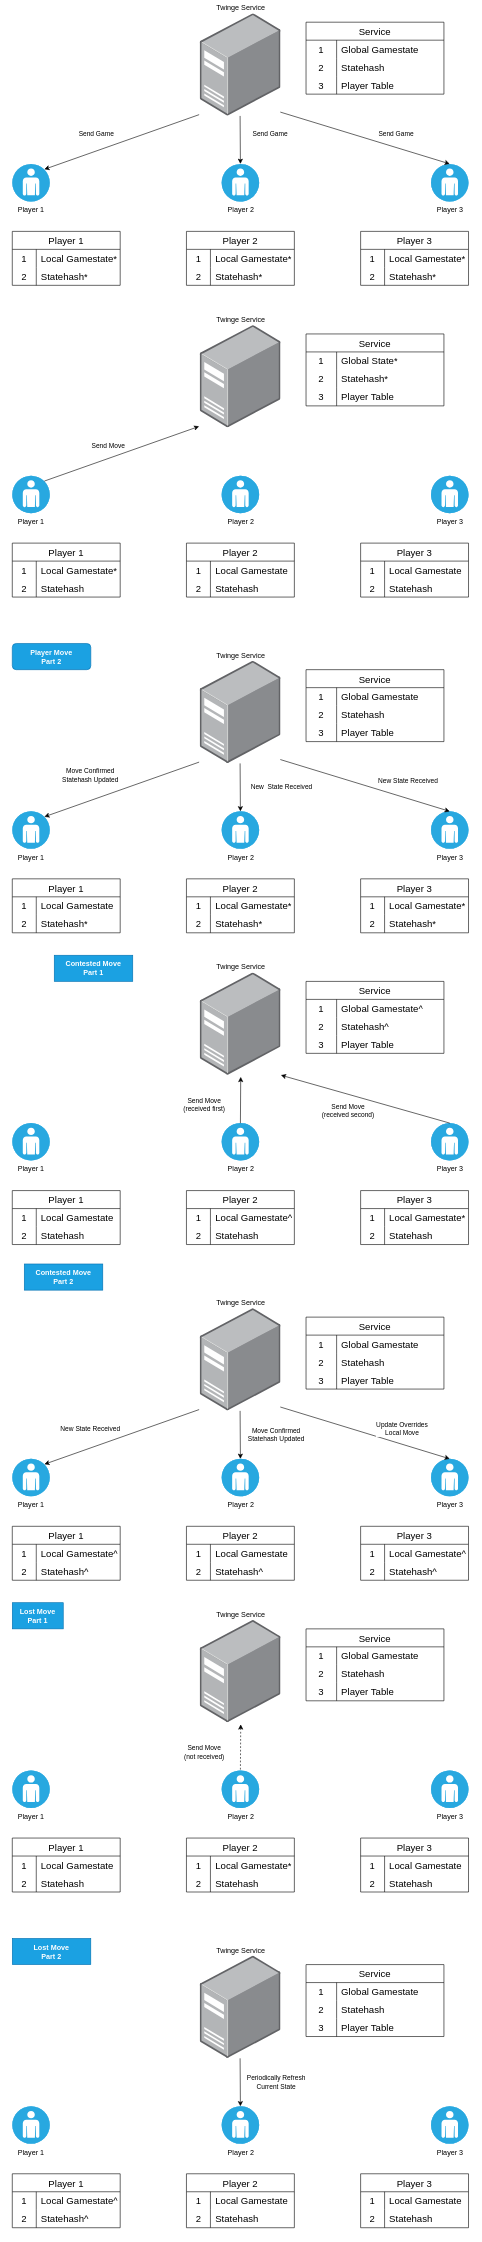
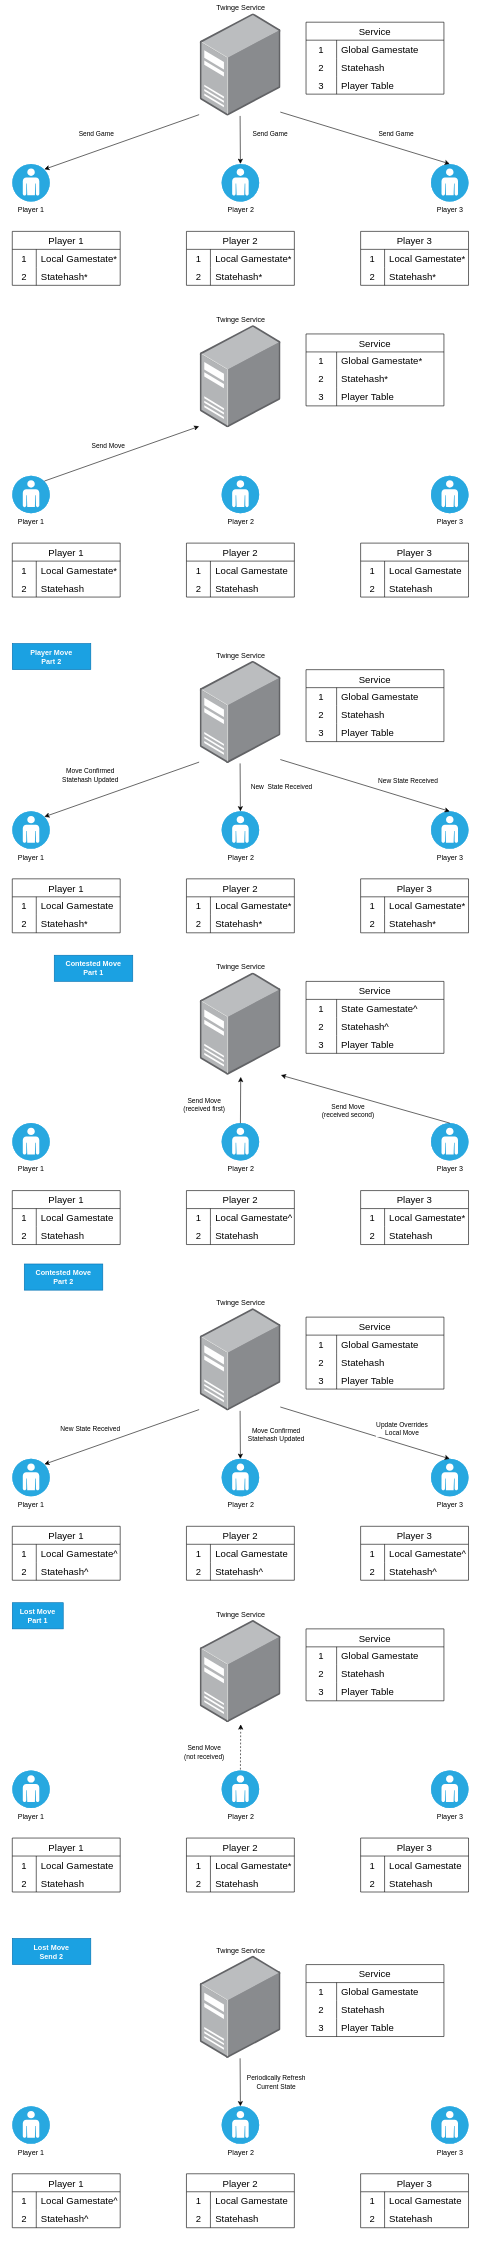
node "Global State*": label "Global State*" -> "Global Gamestate*"
node "Player Move Part 2": shape rounded rectangle -> rectangle
node "Global Gamestate^": label "Global Gamestate^" -> "State Gamestate^"
node "Lost Move Part 2": label "Lost Move Part 2" -> "Lost Move Send 2"
